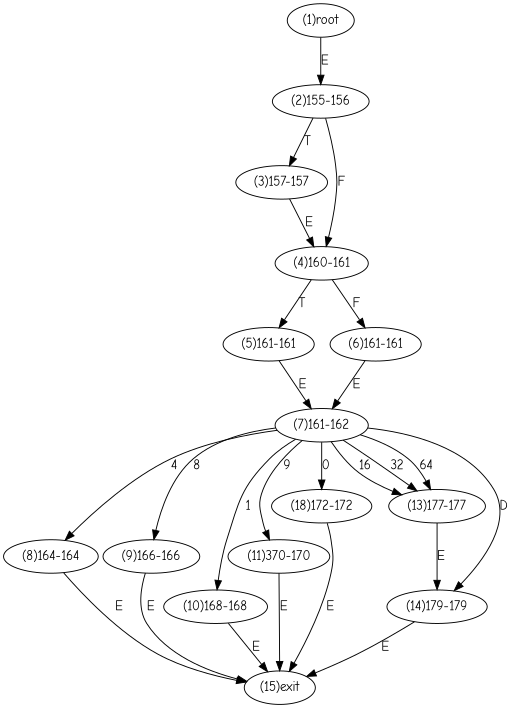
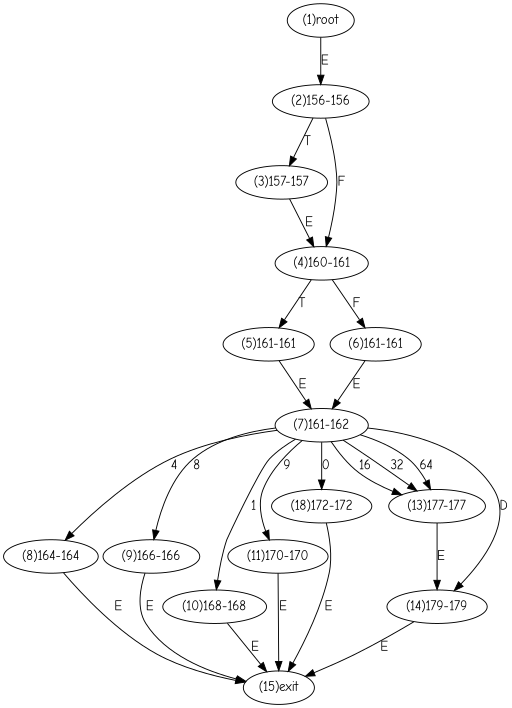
node "(2)155-156": label "(2)155-156" -> "(2)156-156"
node "(11)370-170": label "(11)370-170" -> "(11)170-170"
